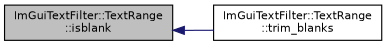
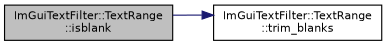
edge "ImGuiTextFilter::TextRange ::trim_blanks" -> "ImGuiTextFilter::TextRange ::isblank": reversed
